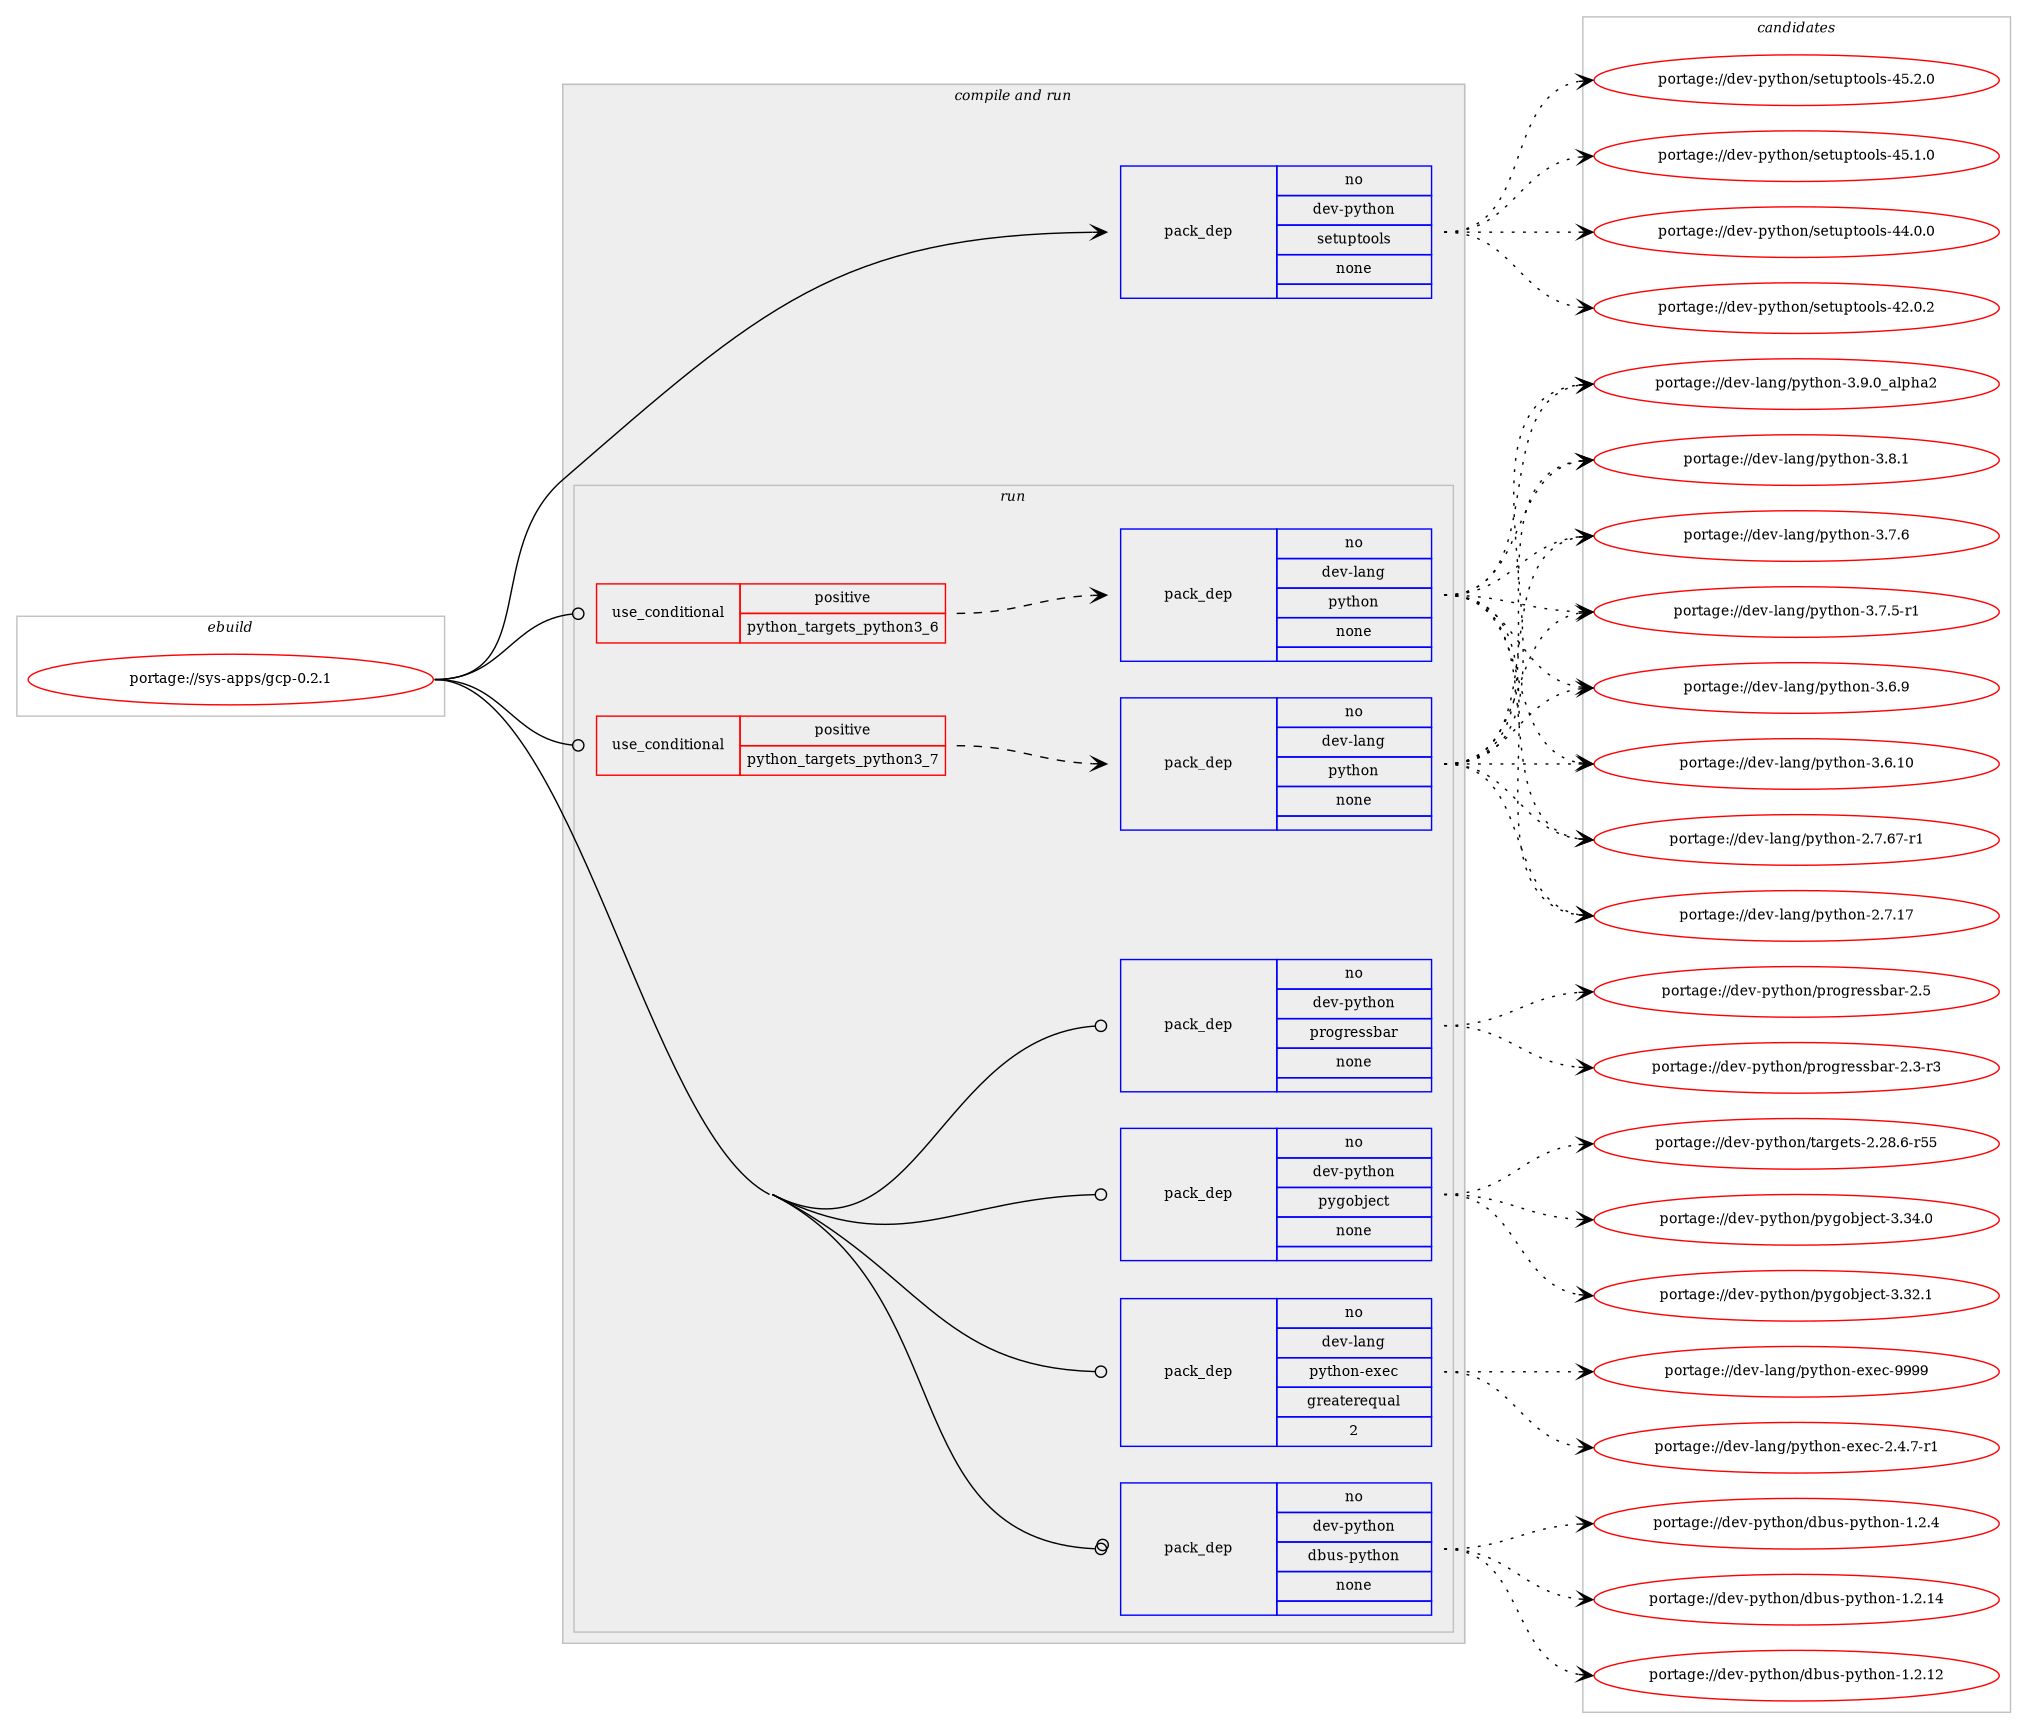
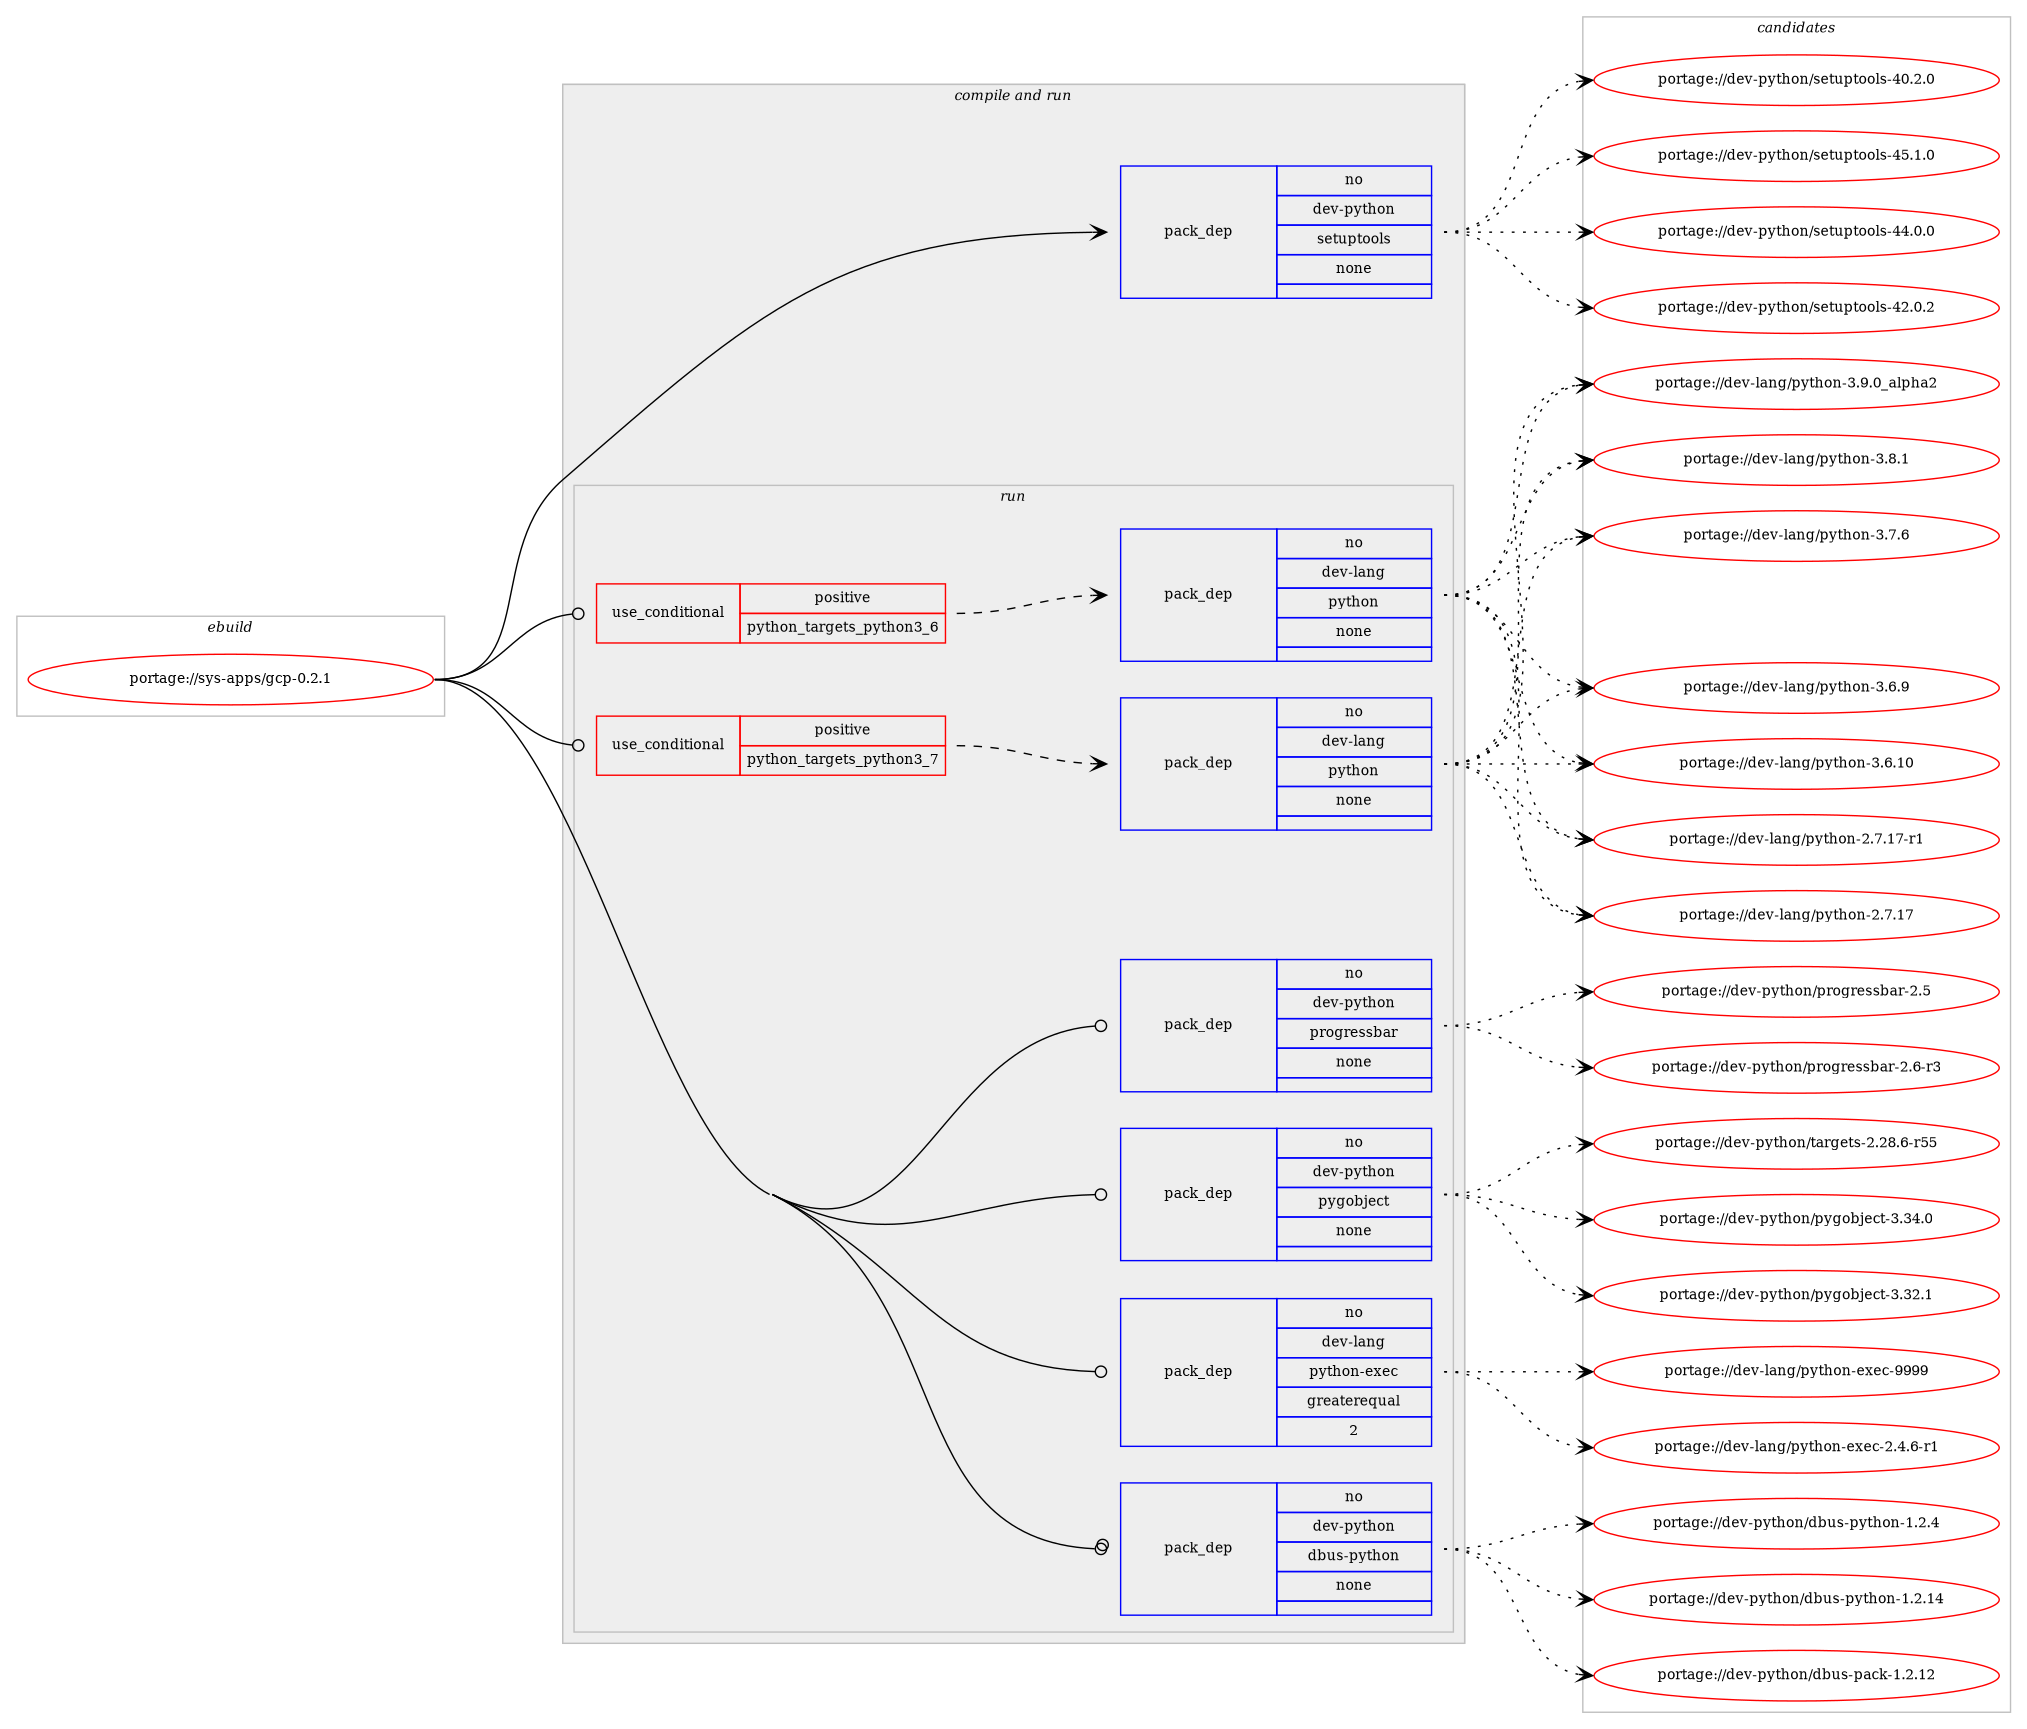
node "portage://dev-python/setuptools-45.2.0": label "portage://dev-python/setuptools-45.2.0" -> "portage://dev-python/setuptools-40.2.0"
node "portage://dev-lang/python-3.7.5-r1": removed
node "portage://dev-lang/python-2.7.67-r1": label "portage://dev-lang/python-2.7.67-r1" -> "portage://dev-lang/python-2.7.17-r1"
node "portage://dev-python/progressbar-2.3-r3": label "portage://dev-python/progressbar-2.3-r3" -> "portage://dev-python/progressbar-2.6-r3"
node "portage://dev-lang/python-exec-2.4.7-r1": label "portage://dev-lang/python-exec-2.4.7-r1" -> "portage://dev-lang/python-exec-2.4.6-r1"
node "portage://dev-python/dbus-python-1.2.12": label "portage://dev-python/dbus-python-1.2.12" -> "portage://dev-python/dbus-pack-1.2.12"
